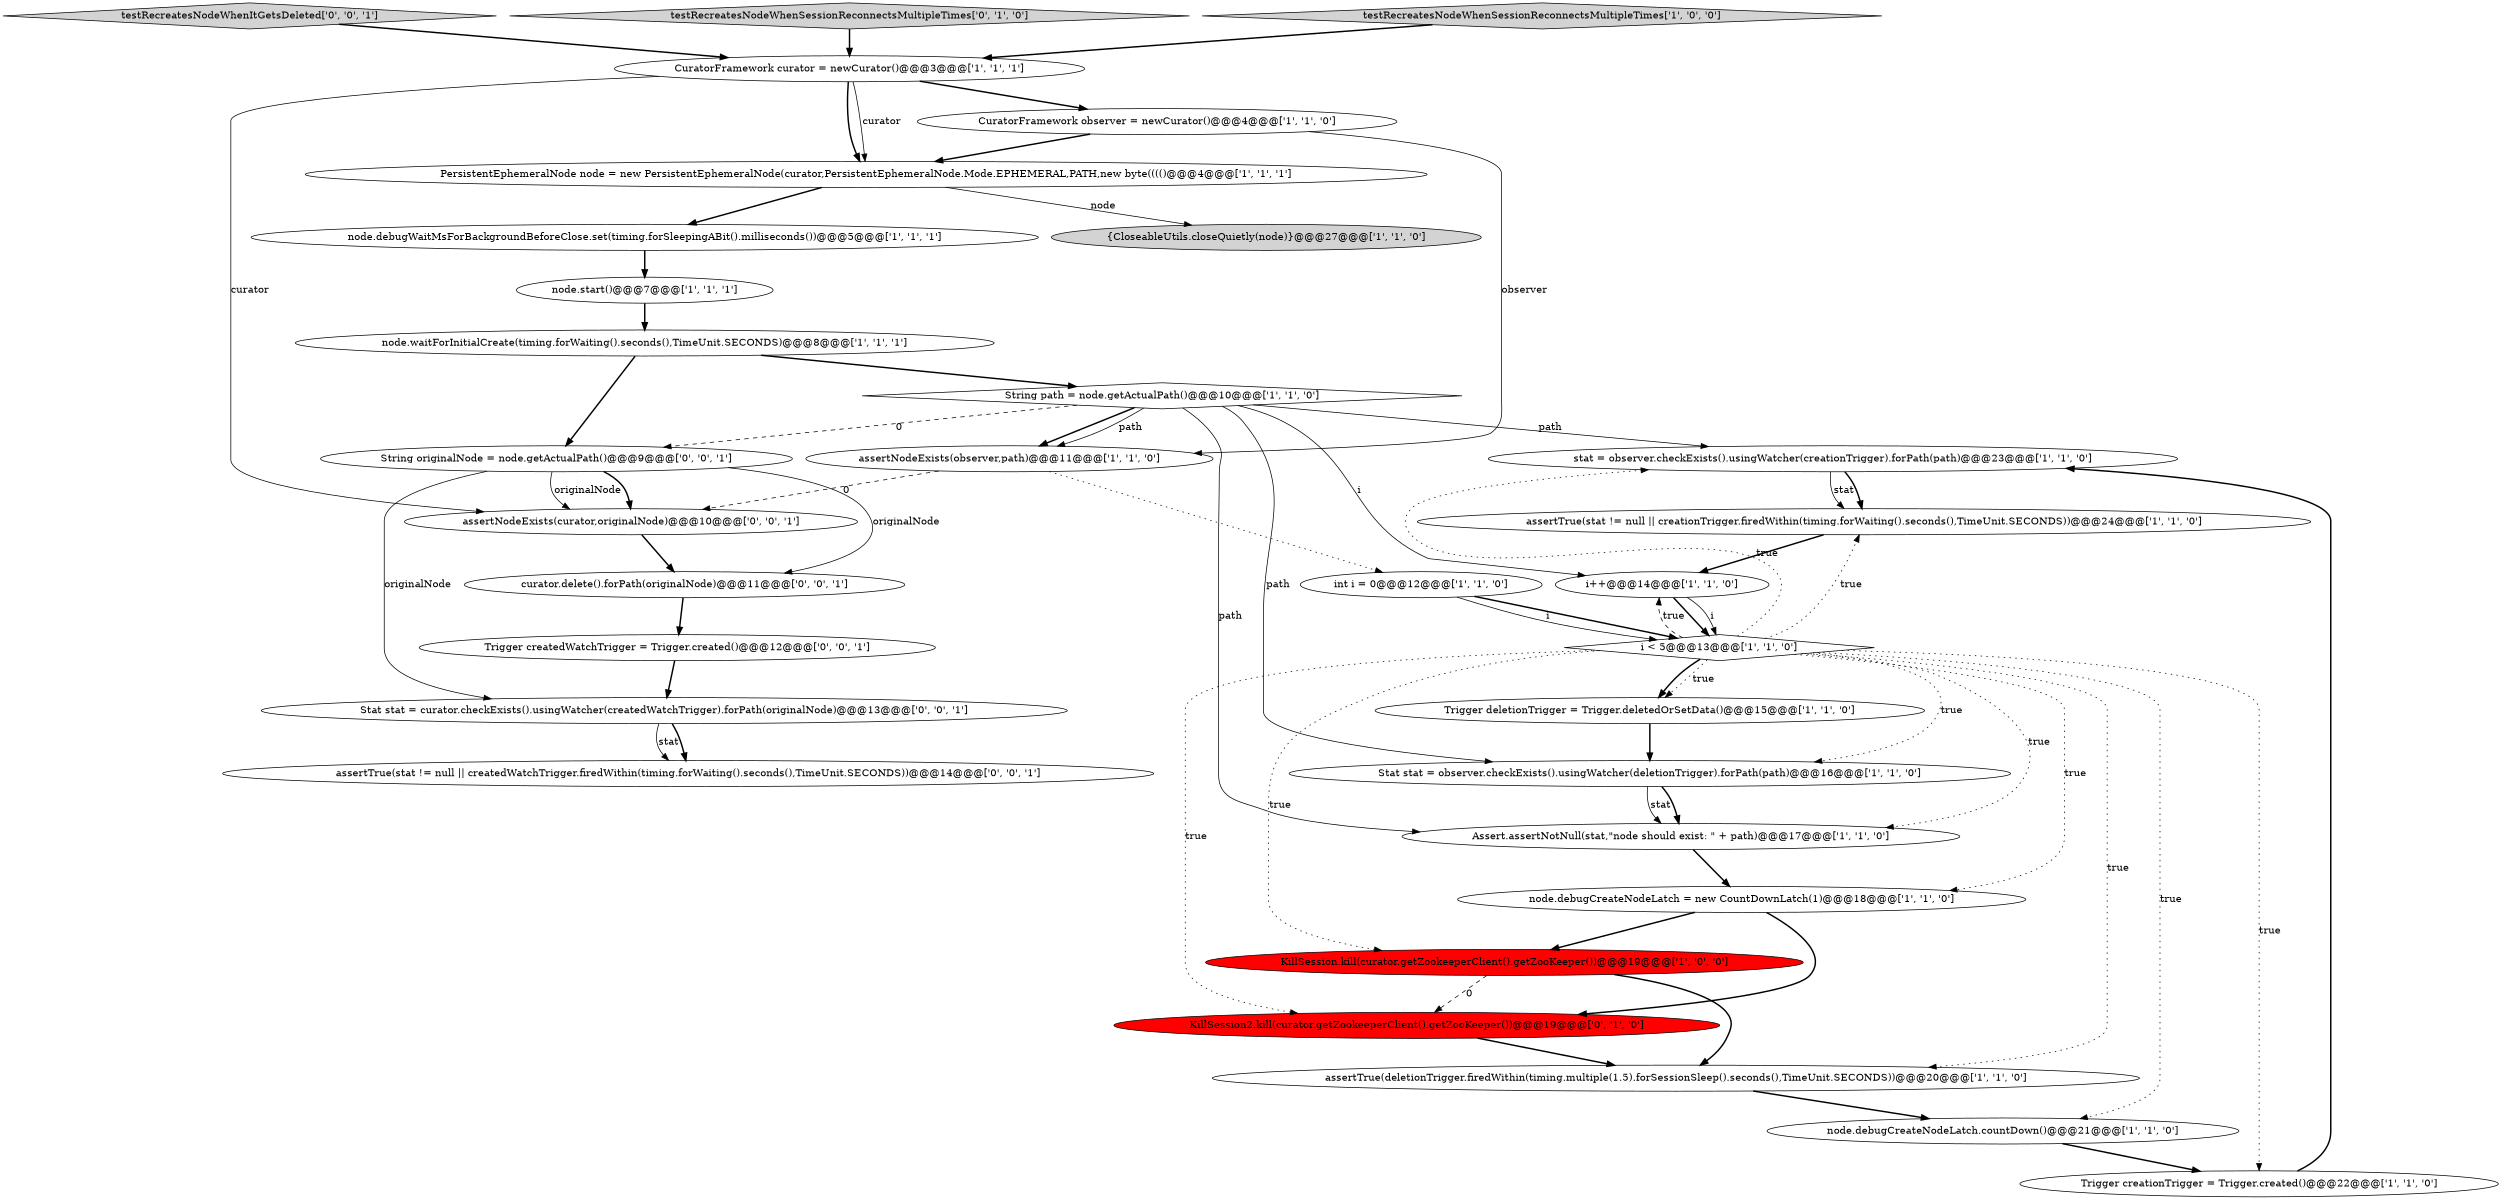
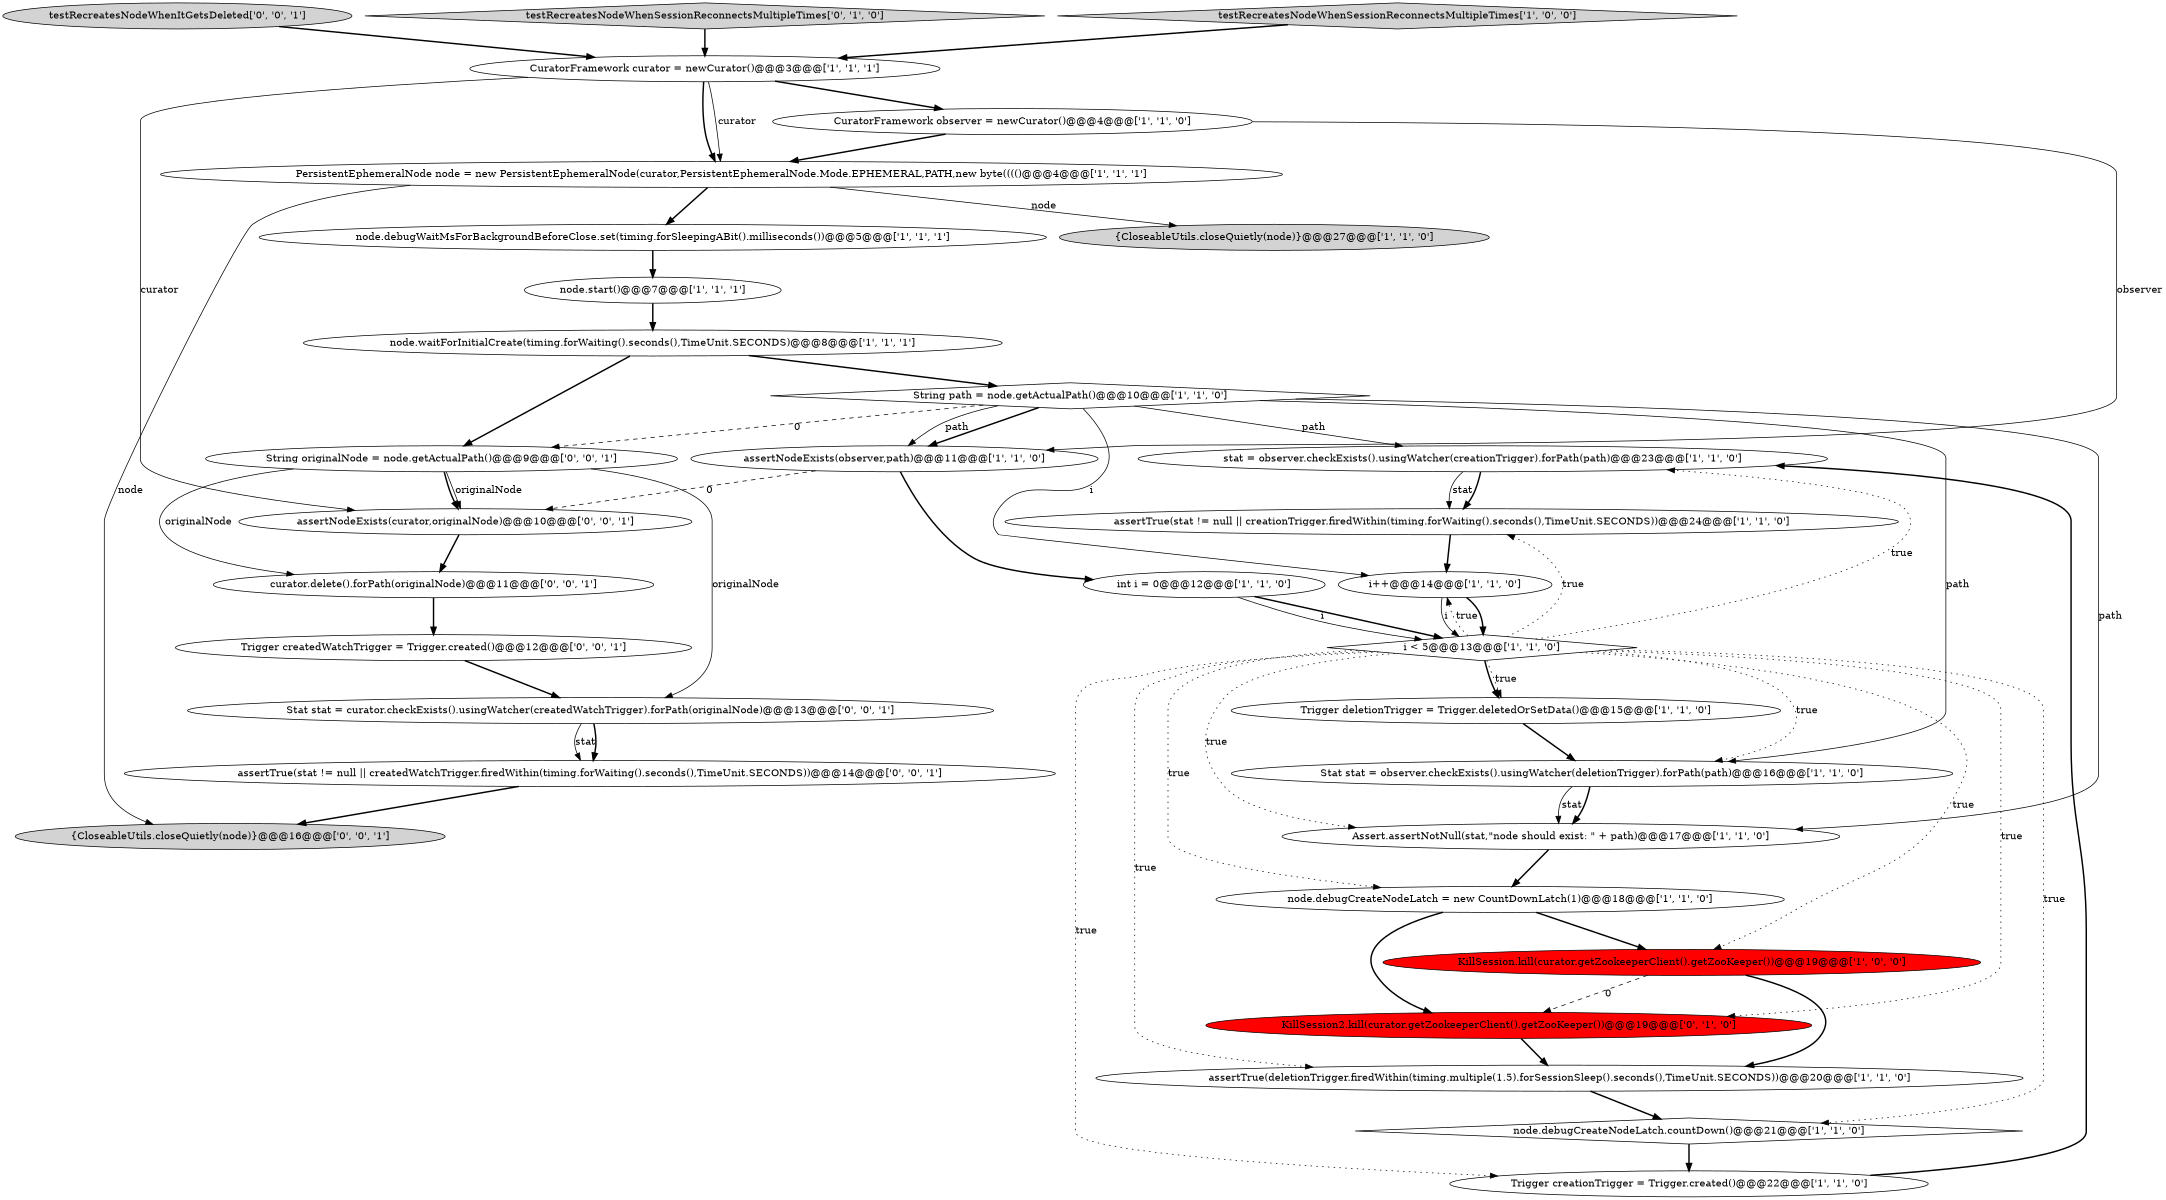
node "testRecreatesNodeWhenItGetsDeleted['0', '0', '1']": shape diamond -> ellipse
edge "assertNodeExists(observer,path)@@@11@@@['1', '1', '0']" -> "int i = 0@@@12@@@['1', '1', '0']": style dotted -> bold
edge "i < 5@@@13@@@['1', '1', '0']" -> "i++@@@14@@@['1', '1', '0']": style dashed -> dotted
node "{CloseableUtils.closeQuietly(node)}@@@16@@@['0', '0', '1']": added
node "node.debugCreateNodeLatch.countDown()@@@21@@@['1', '1', '0']": shape ellipse -> diamond
